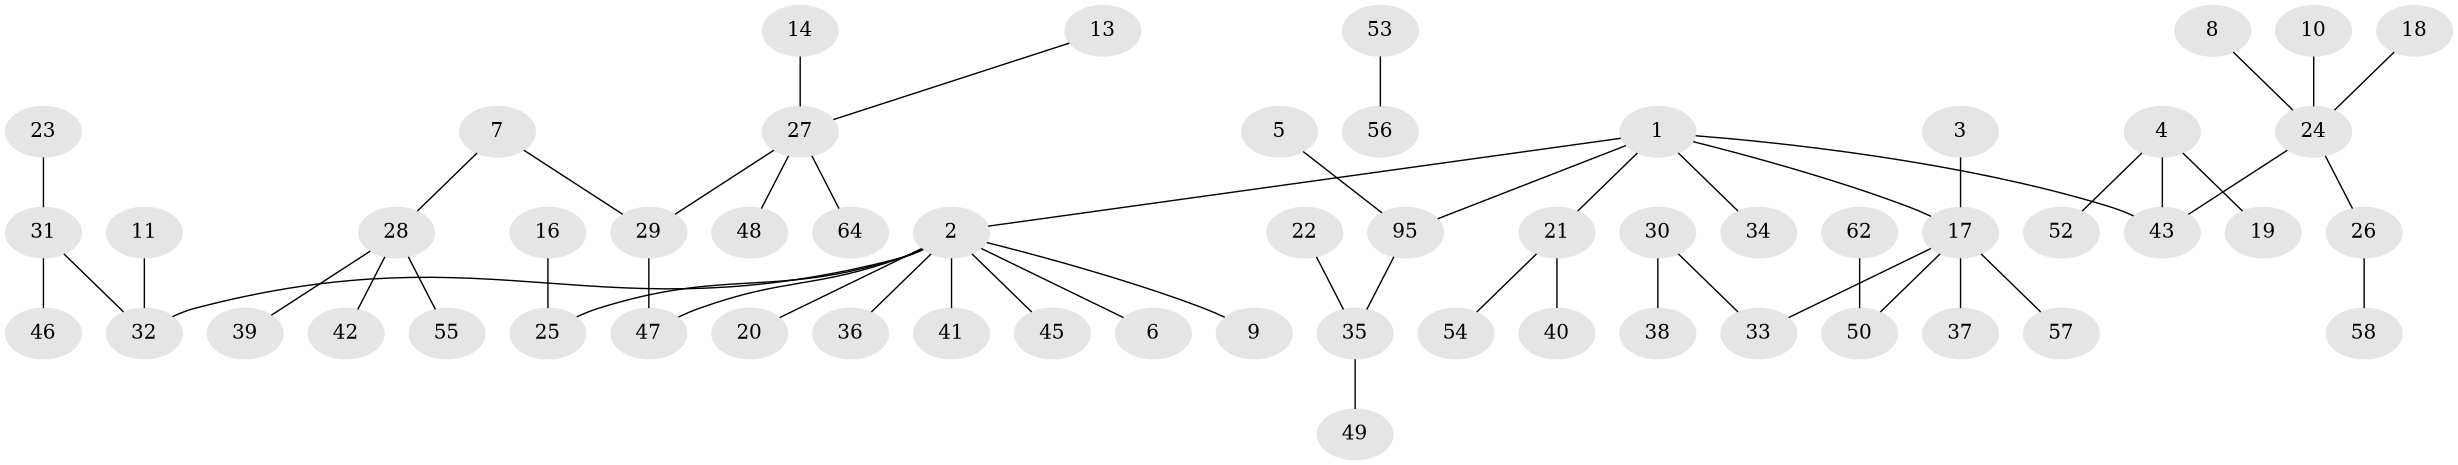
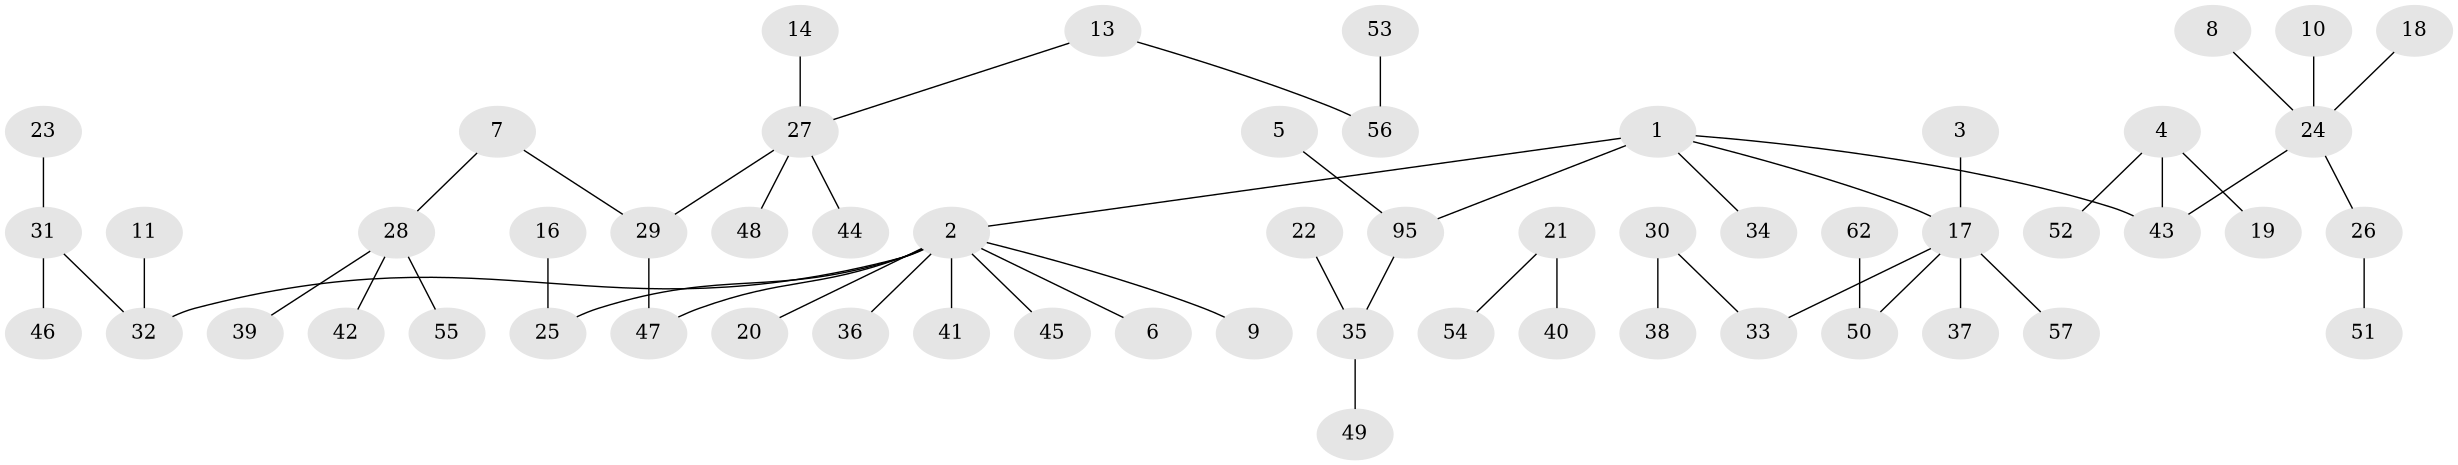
edge "13" -- "56": added
edge "1" -- "21": removed
node "64": label "64" -> "44"
node "58": label "58" -> "51"
